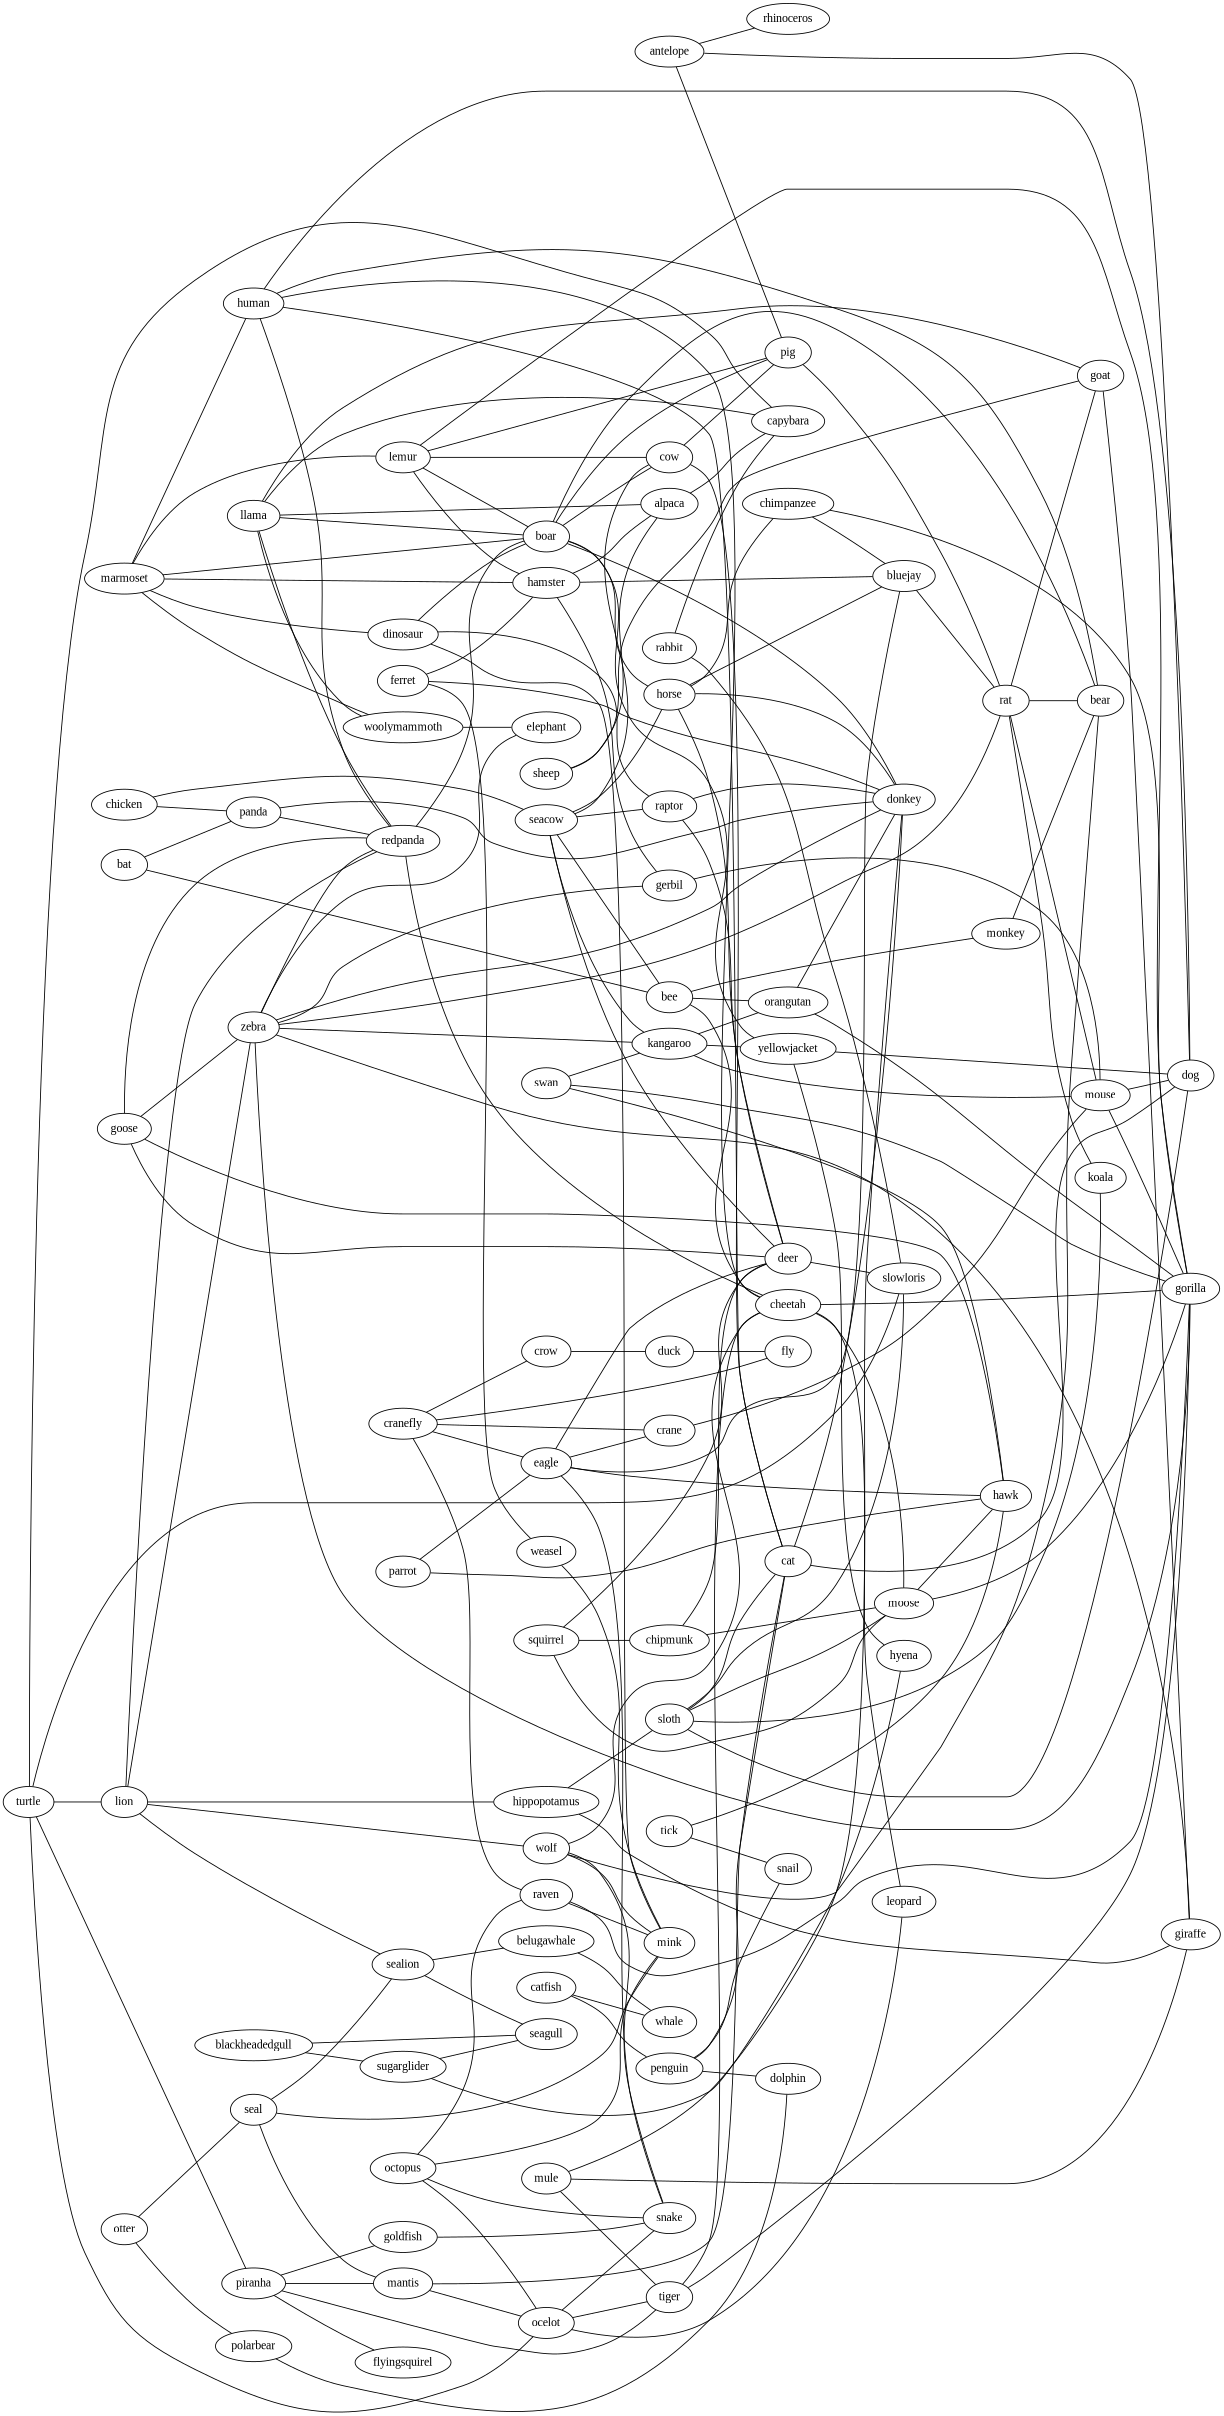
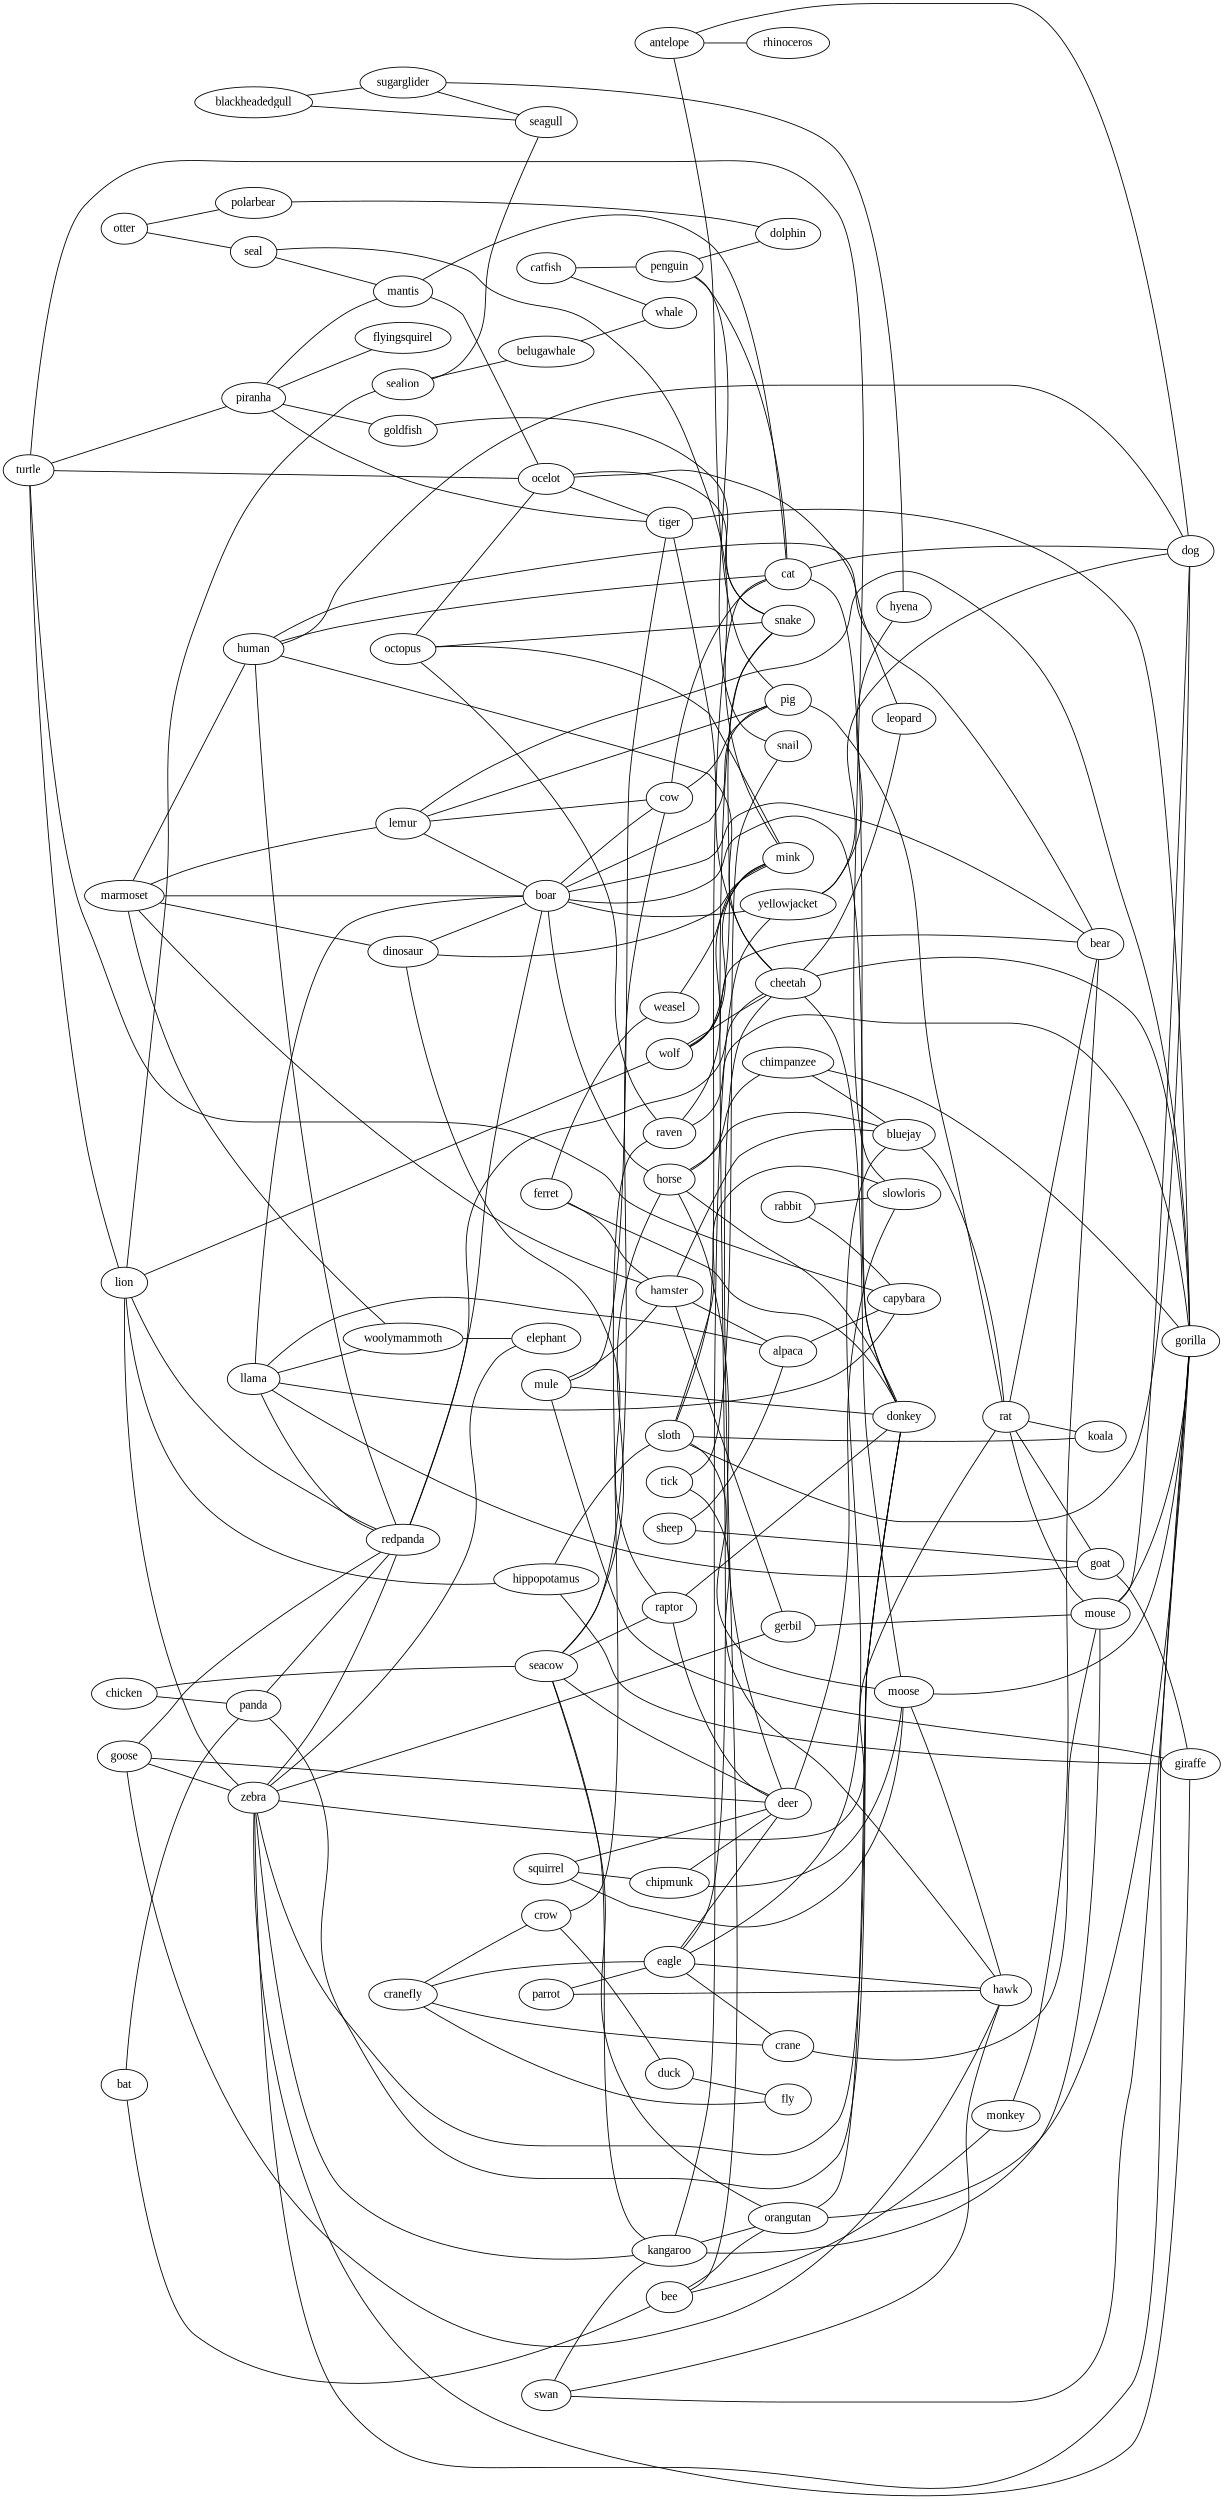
edge "lemur" -- "hamster": now "mule" -- "hamster"
edge "seacow" -- "bee": now "seacow" -- "orangutan"
edge "cranefly" -- "raven": now "crow" -- "raven"
edge "sealion" -- "seal": removed
